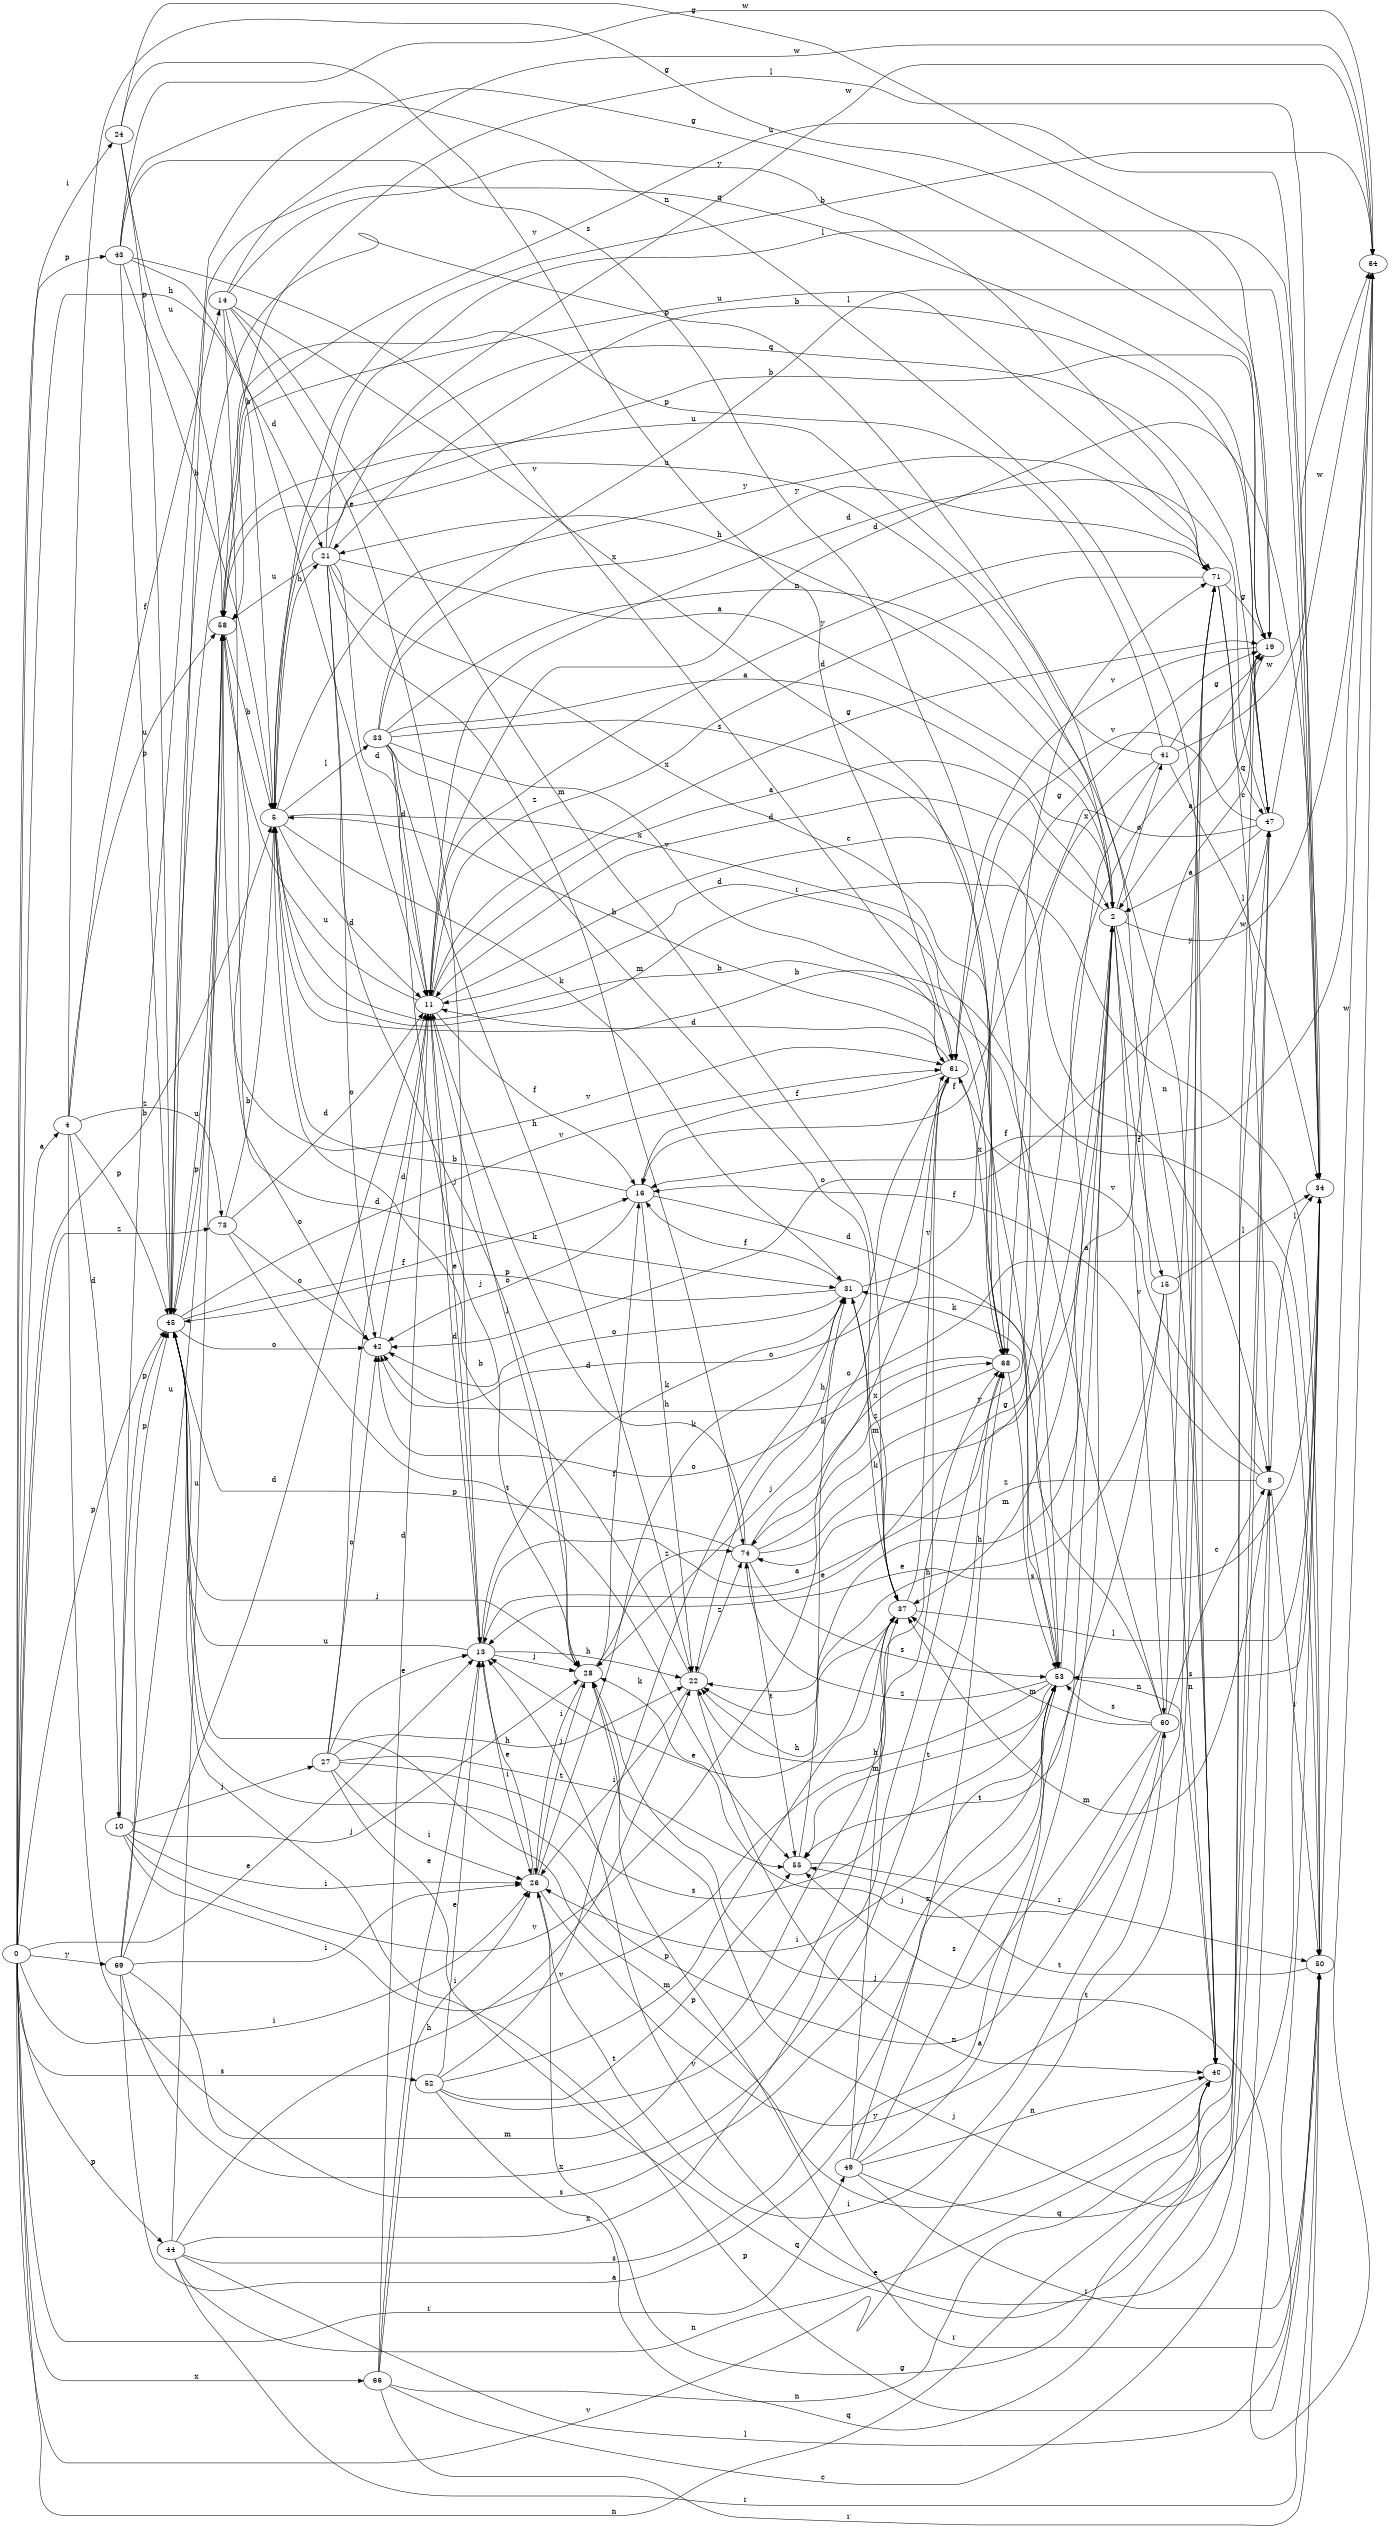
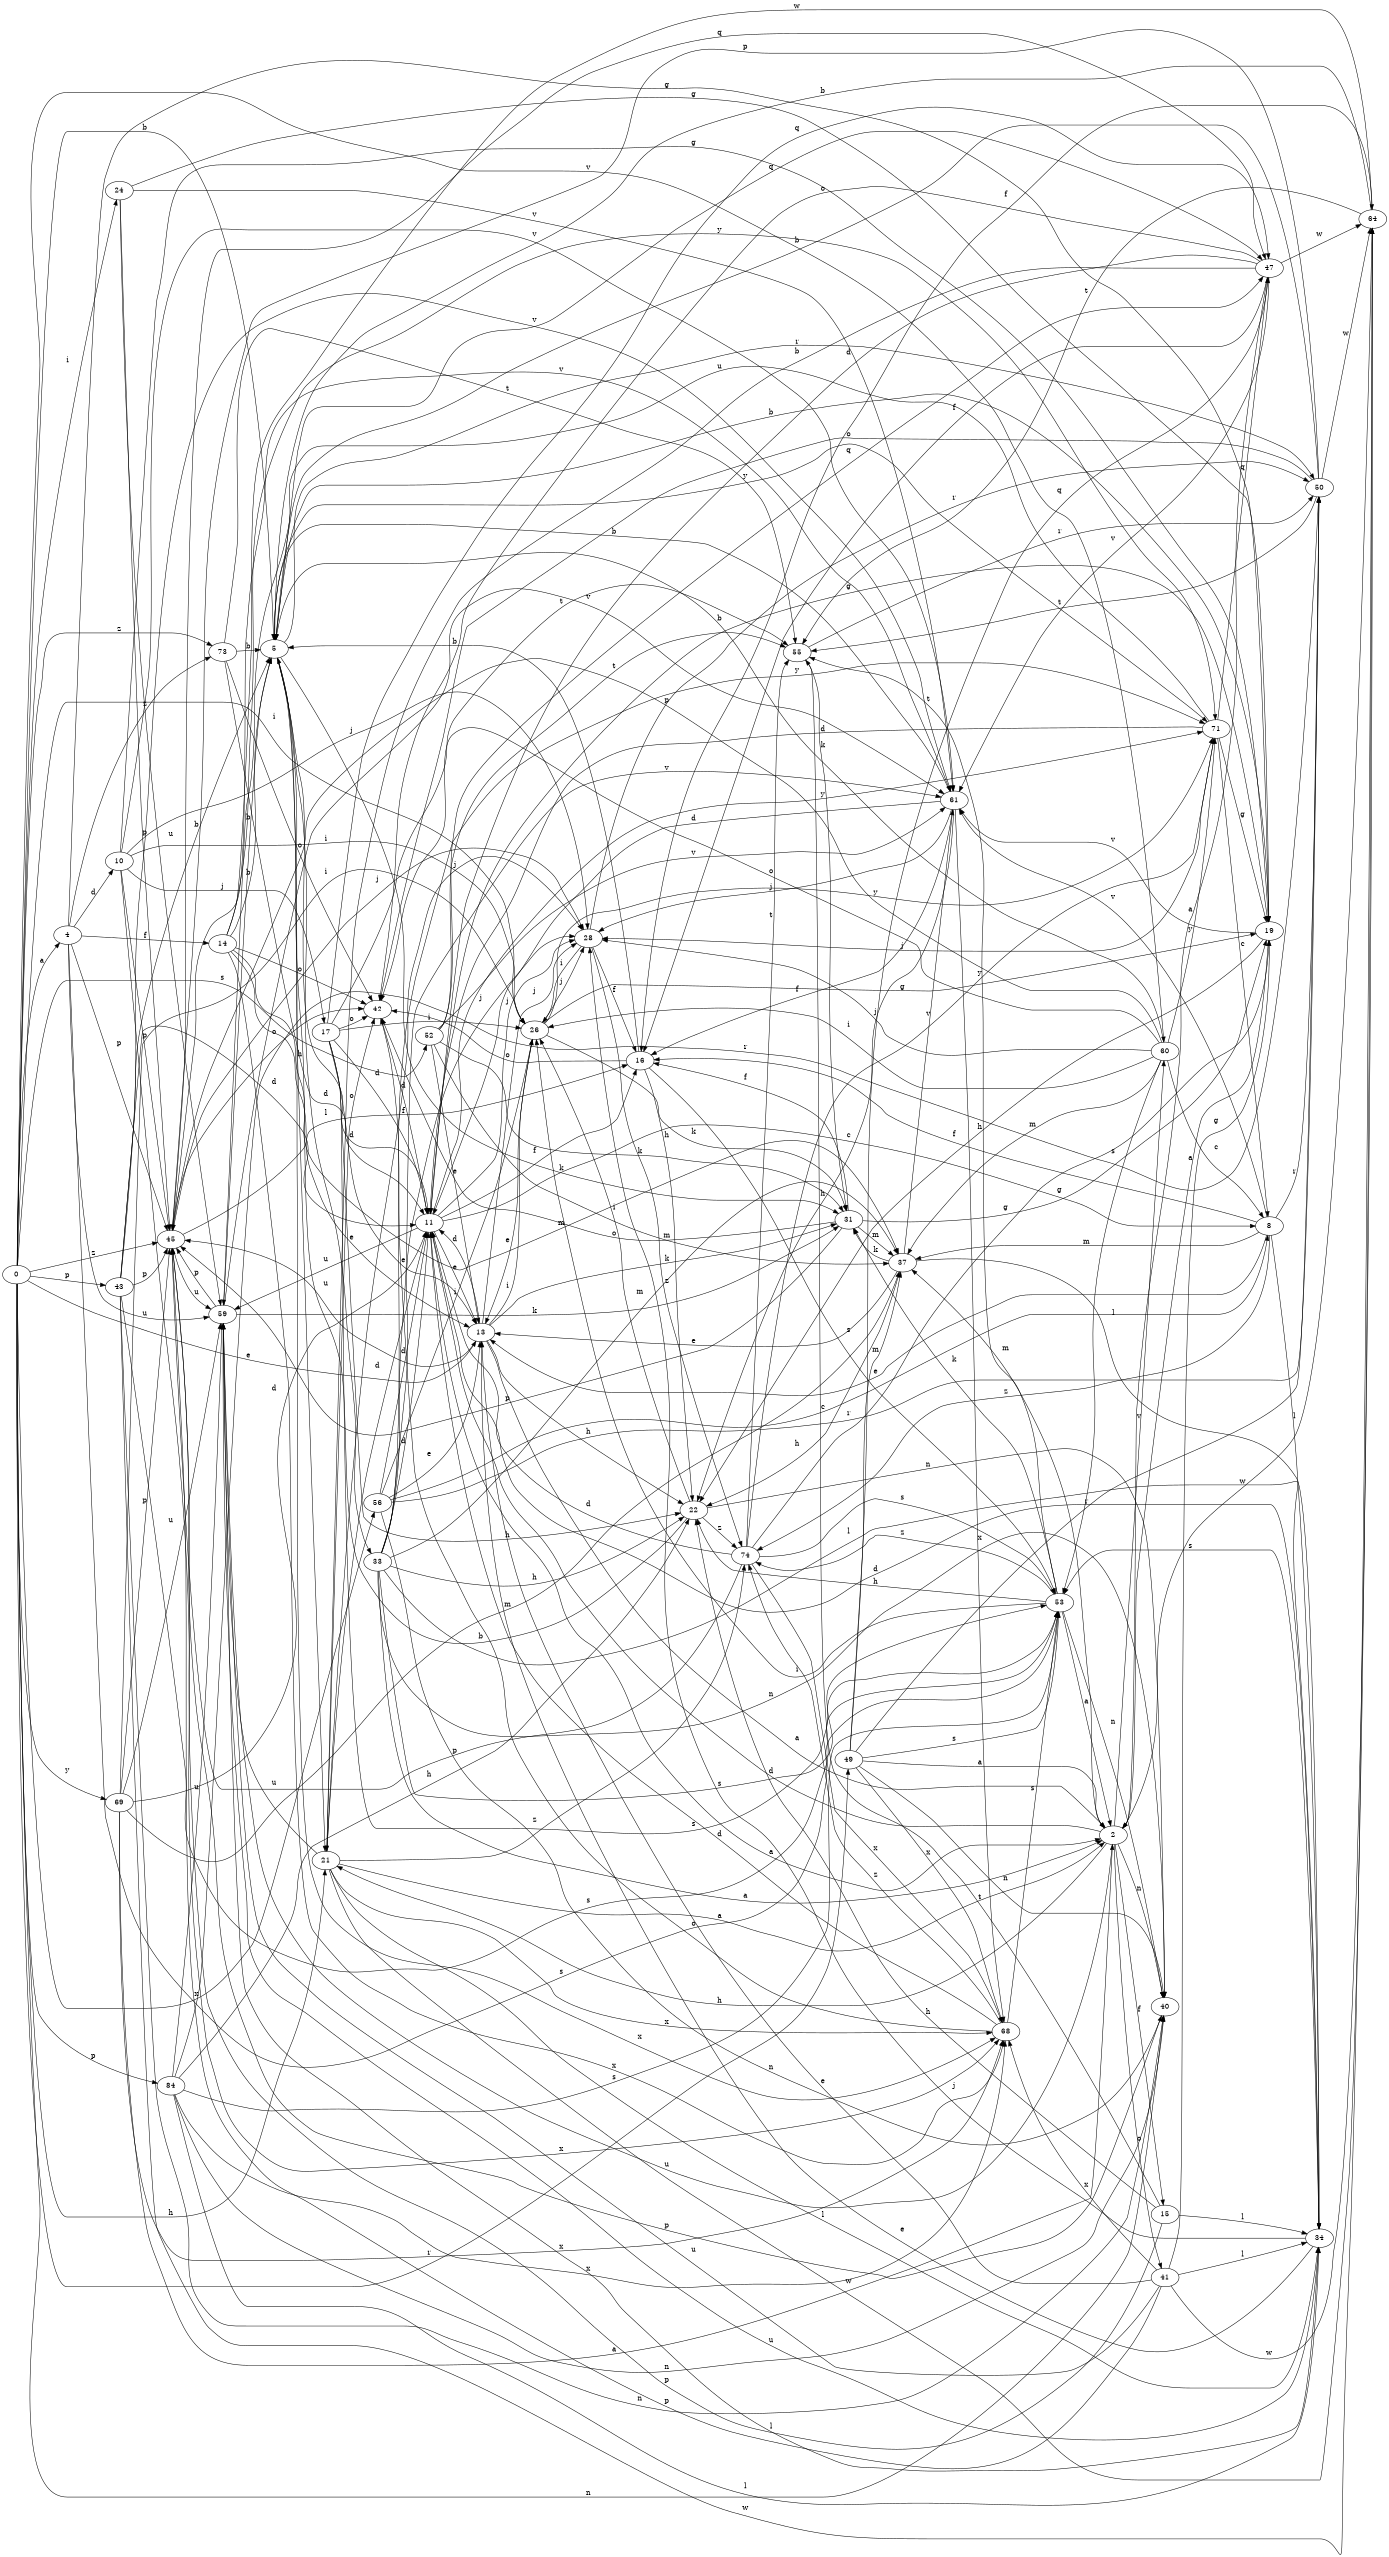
node "58": label "58" -> "59"
edge "16" -> "53": label "d" -> "s"
edge "0" -> "45": label "p" -> "z"
edge "15" -> "40": removed, label "n"
node "27": label "27" -> "17"
edge "10" -> "68": label "v" -> "x"
node "44": label "44" -> "84"
node "66": label "66" -> "56"
